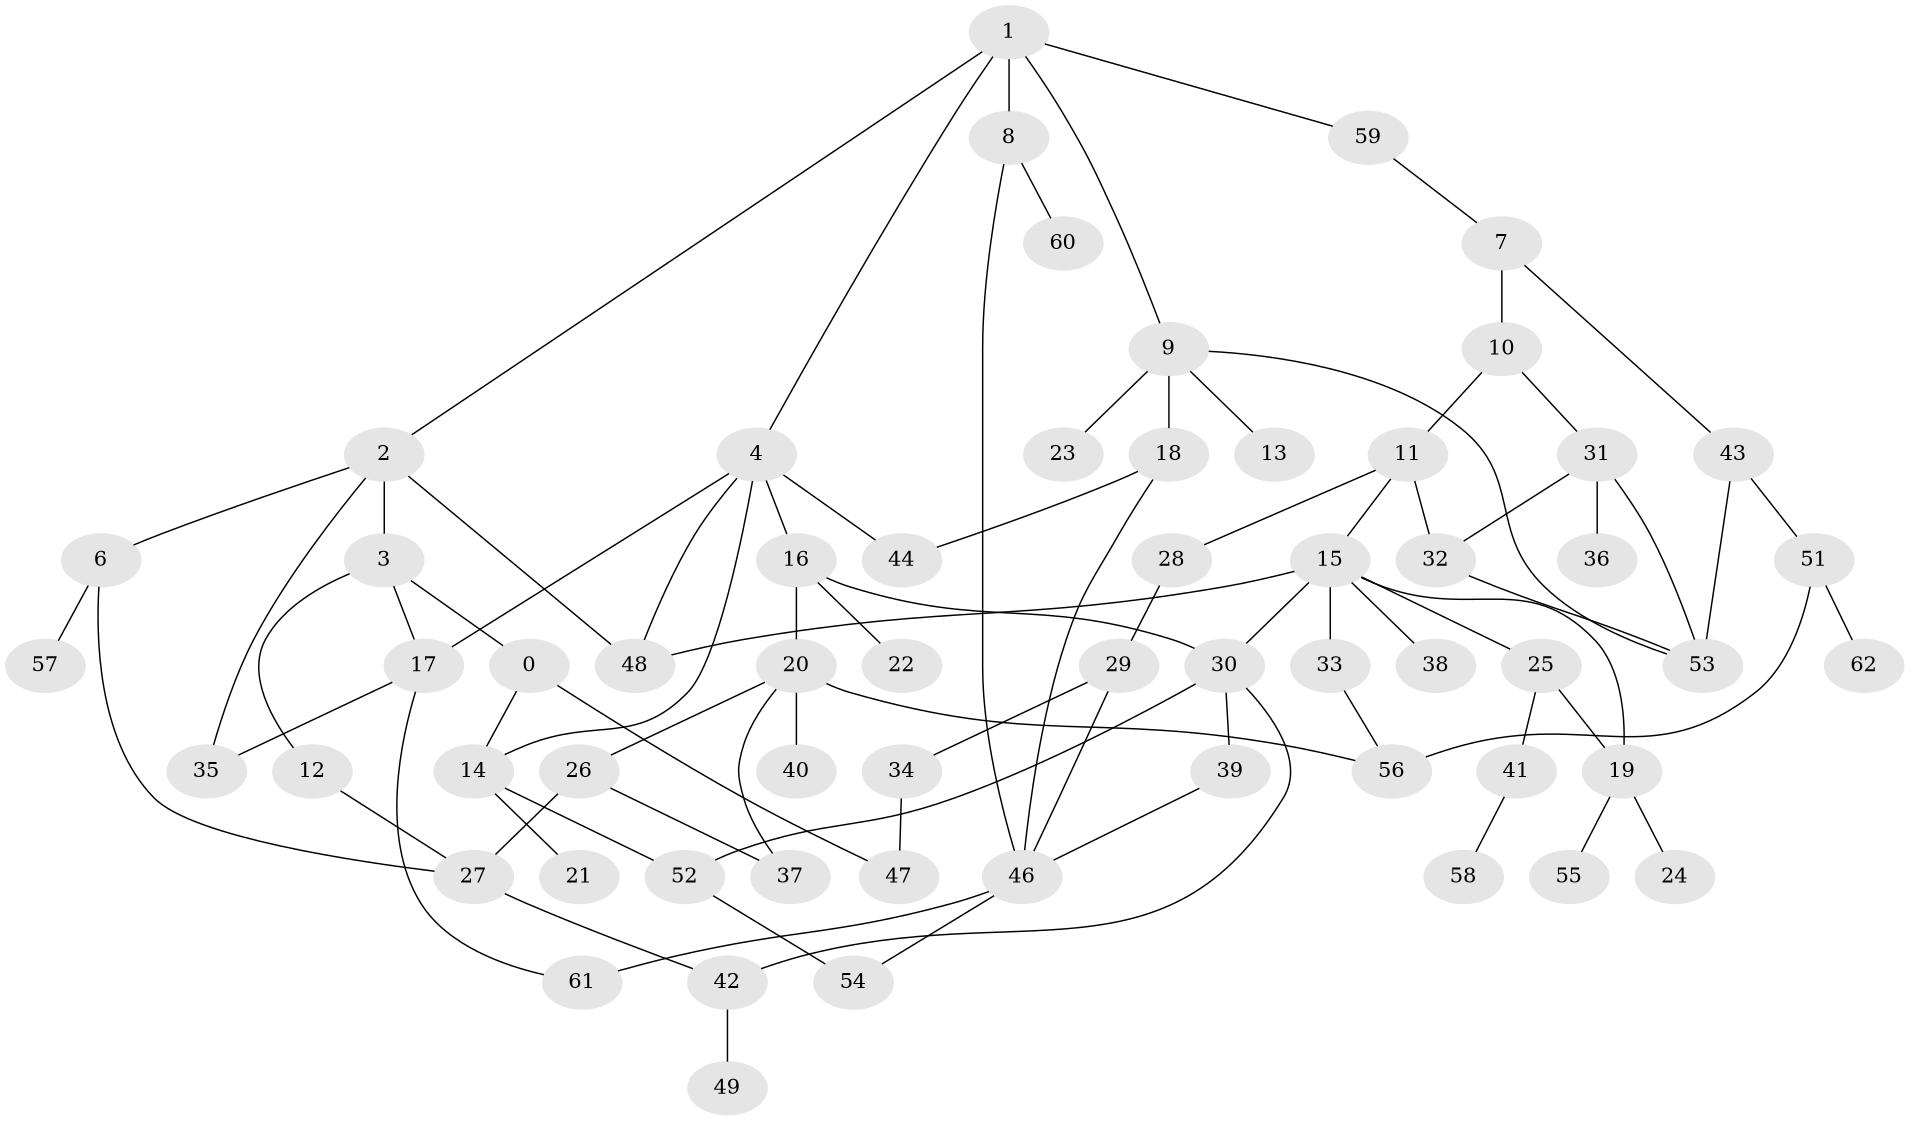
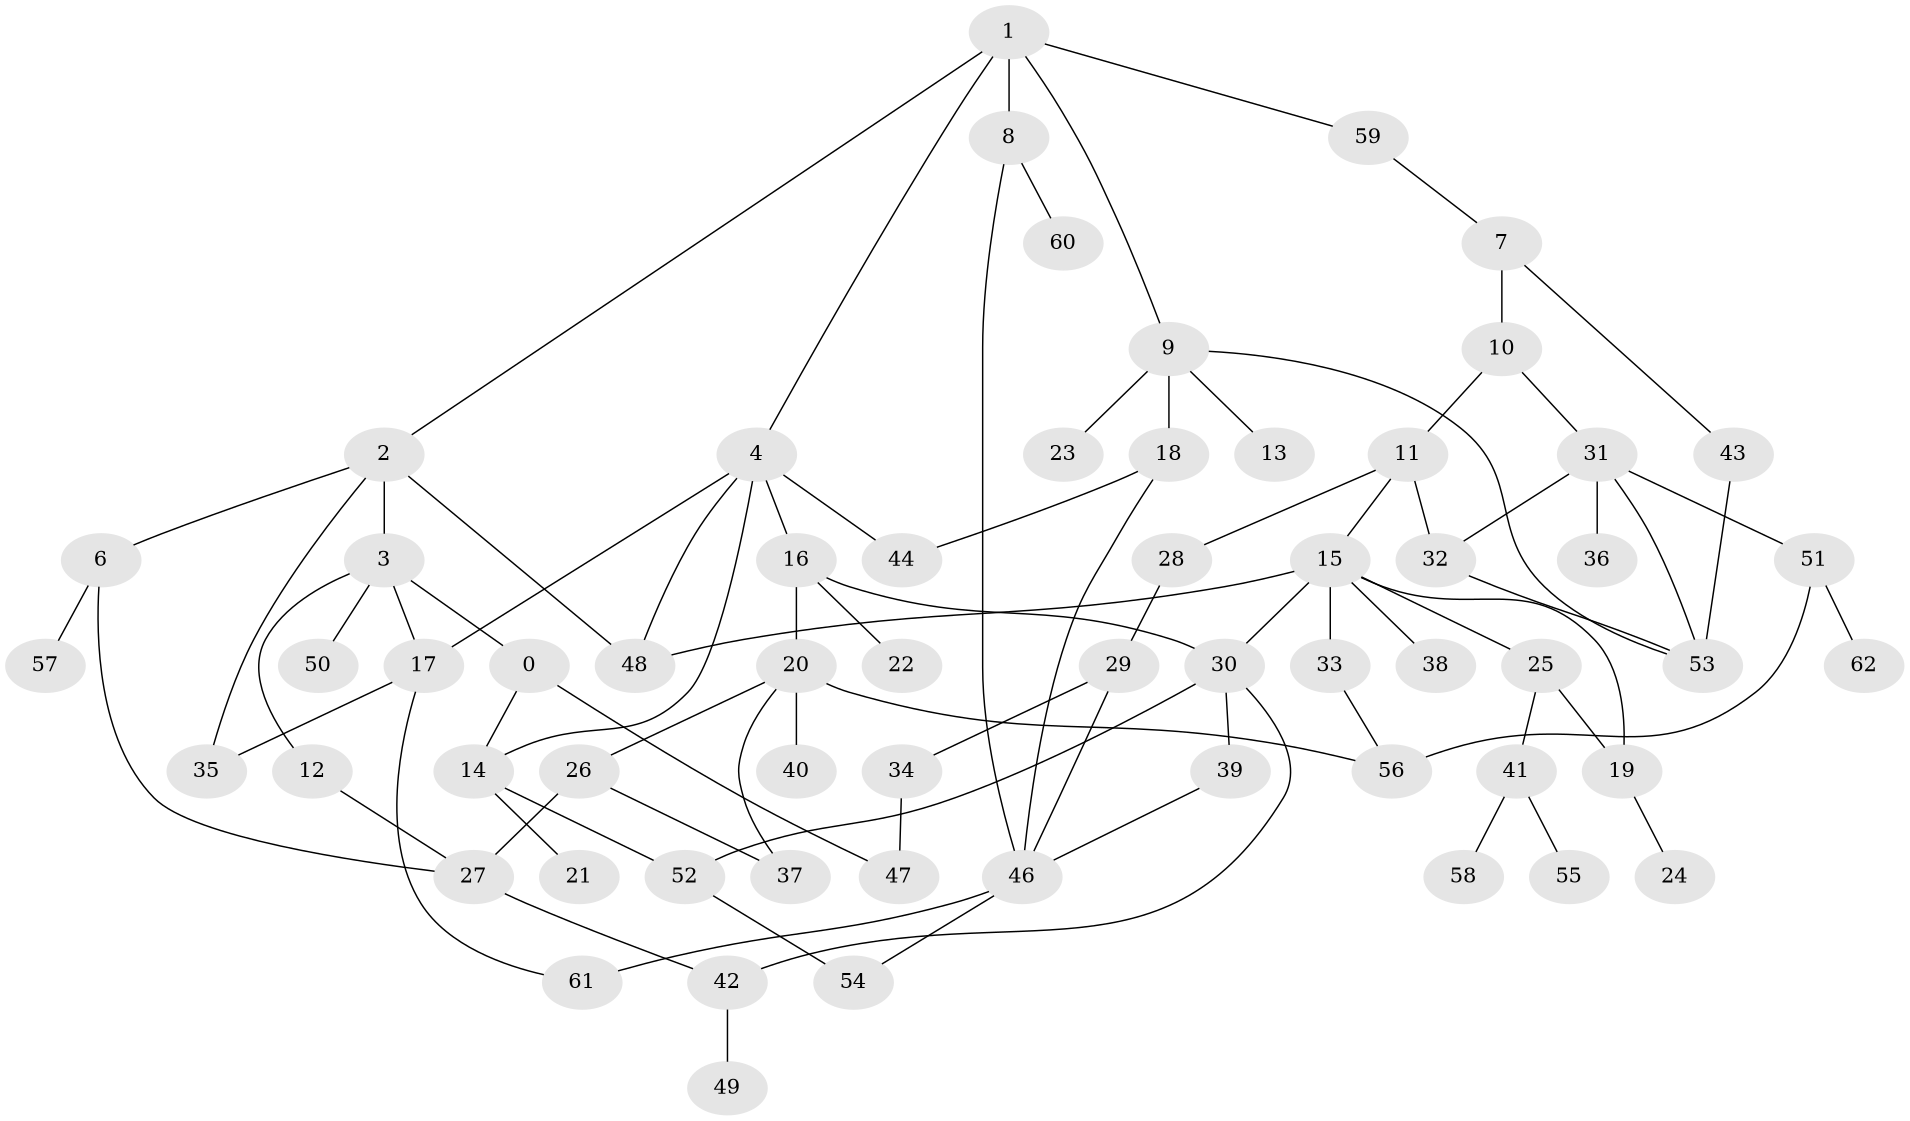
edge "43" -- "51": now "31" -- "51"
node "50": added
edge "19" -- "55": now "41" -- "55"
